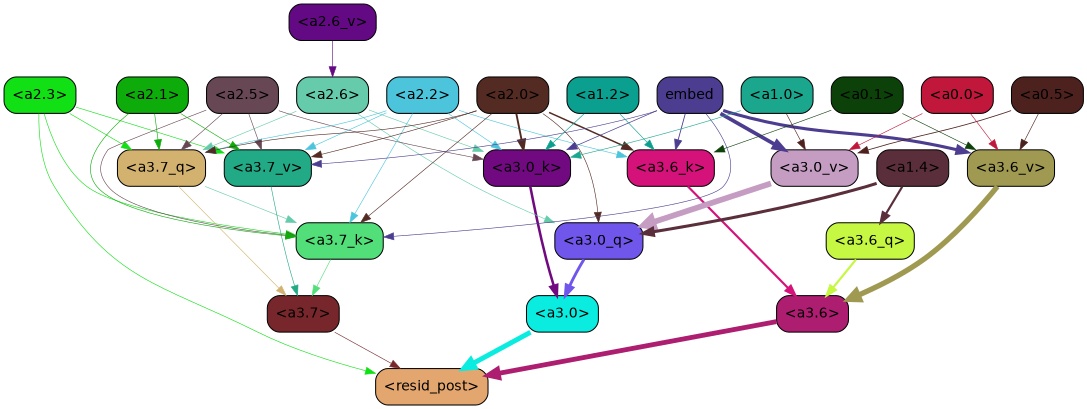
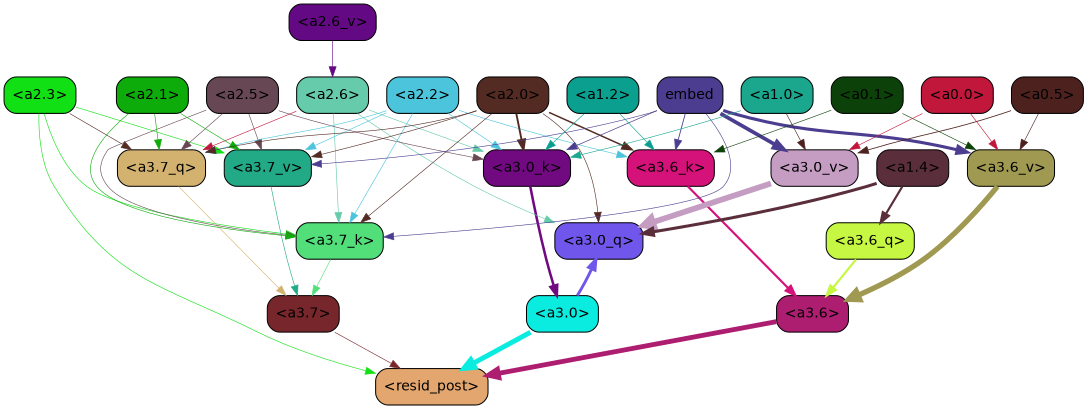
edge "<a2.6>" -> "<a3.7_q>": color #65cbab -> #c0173b
edge "<a2.3>" -> "<a3.7_q>": color #10e014 -> #532b23
edge "<a3.7_q>" -> "<a3.7_k>": now "<a2.6>" -> "<a3.7_k>"
edge "<a3.0_q>" -> "<a3.0>": reversed
